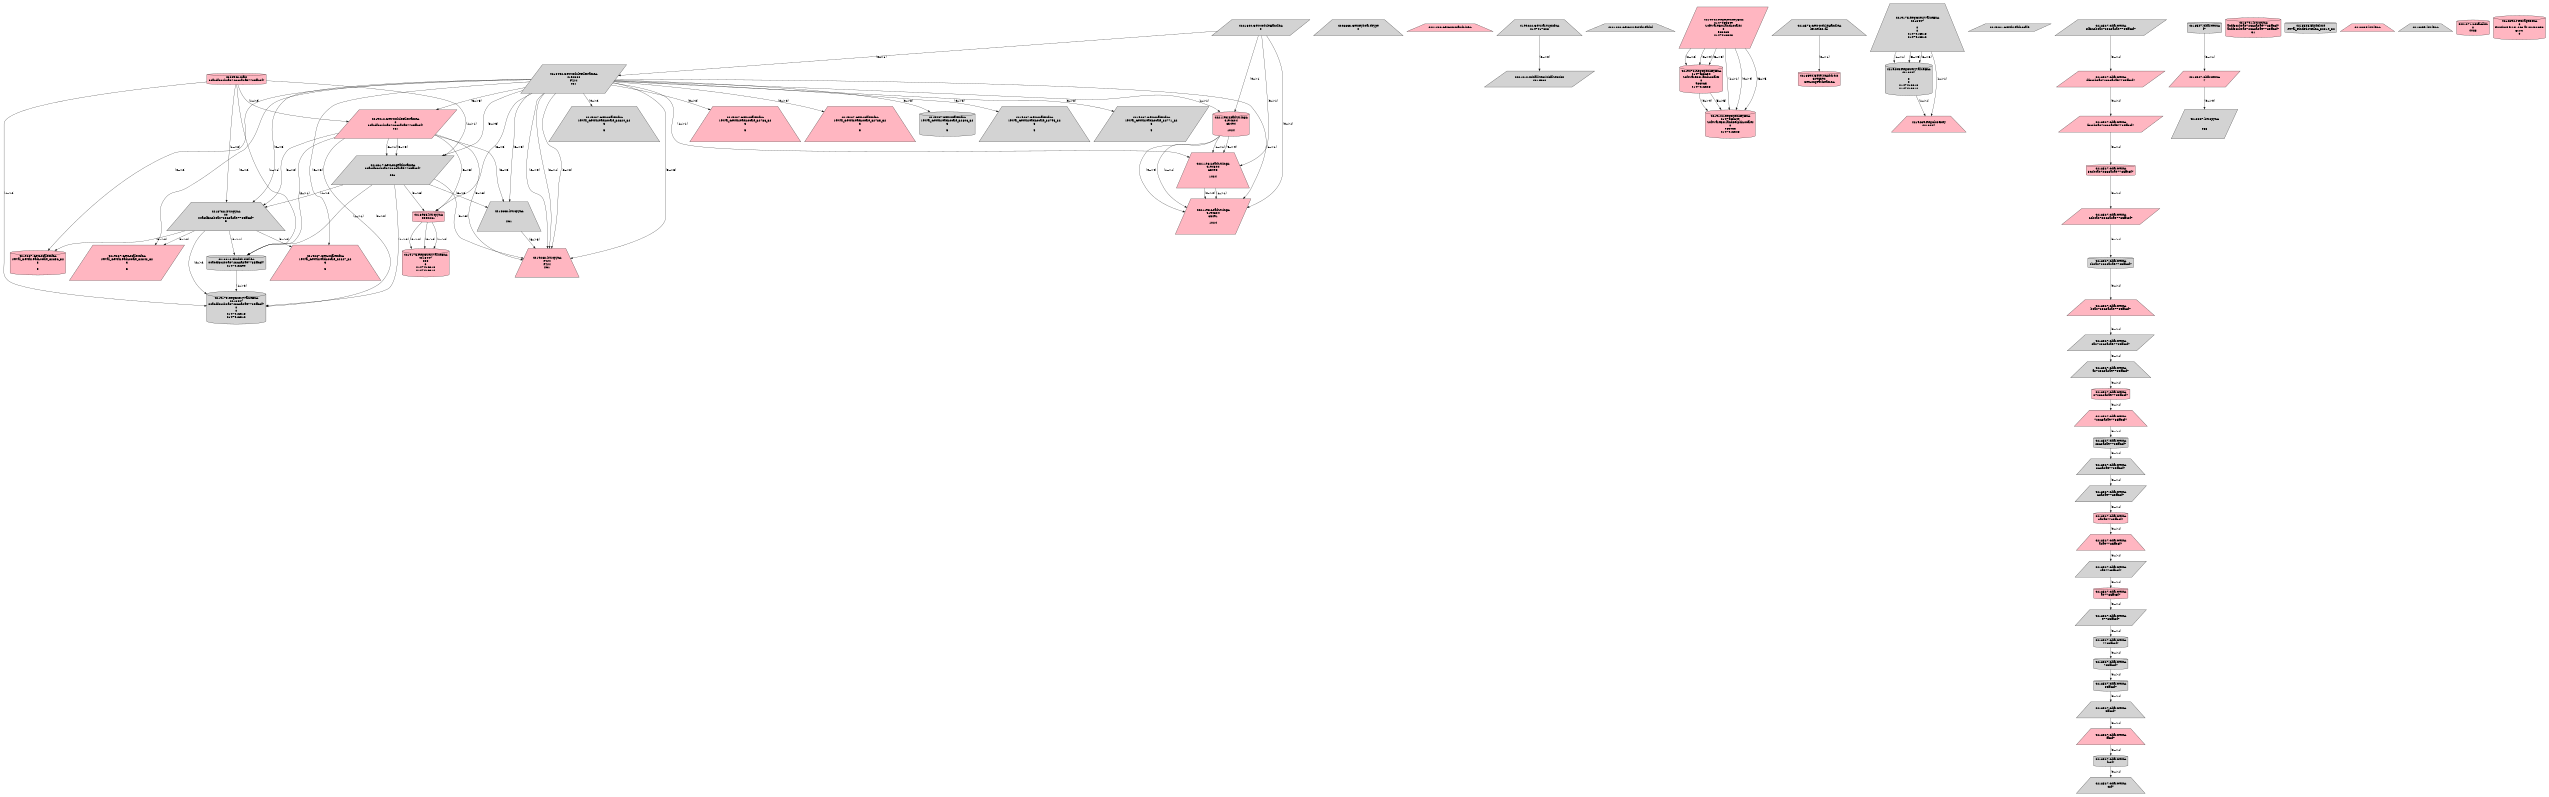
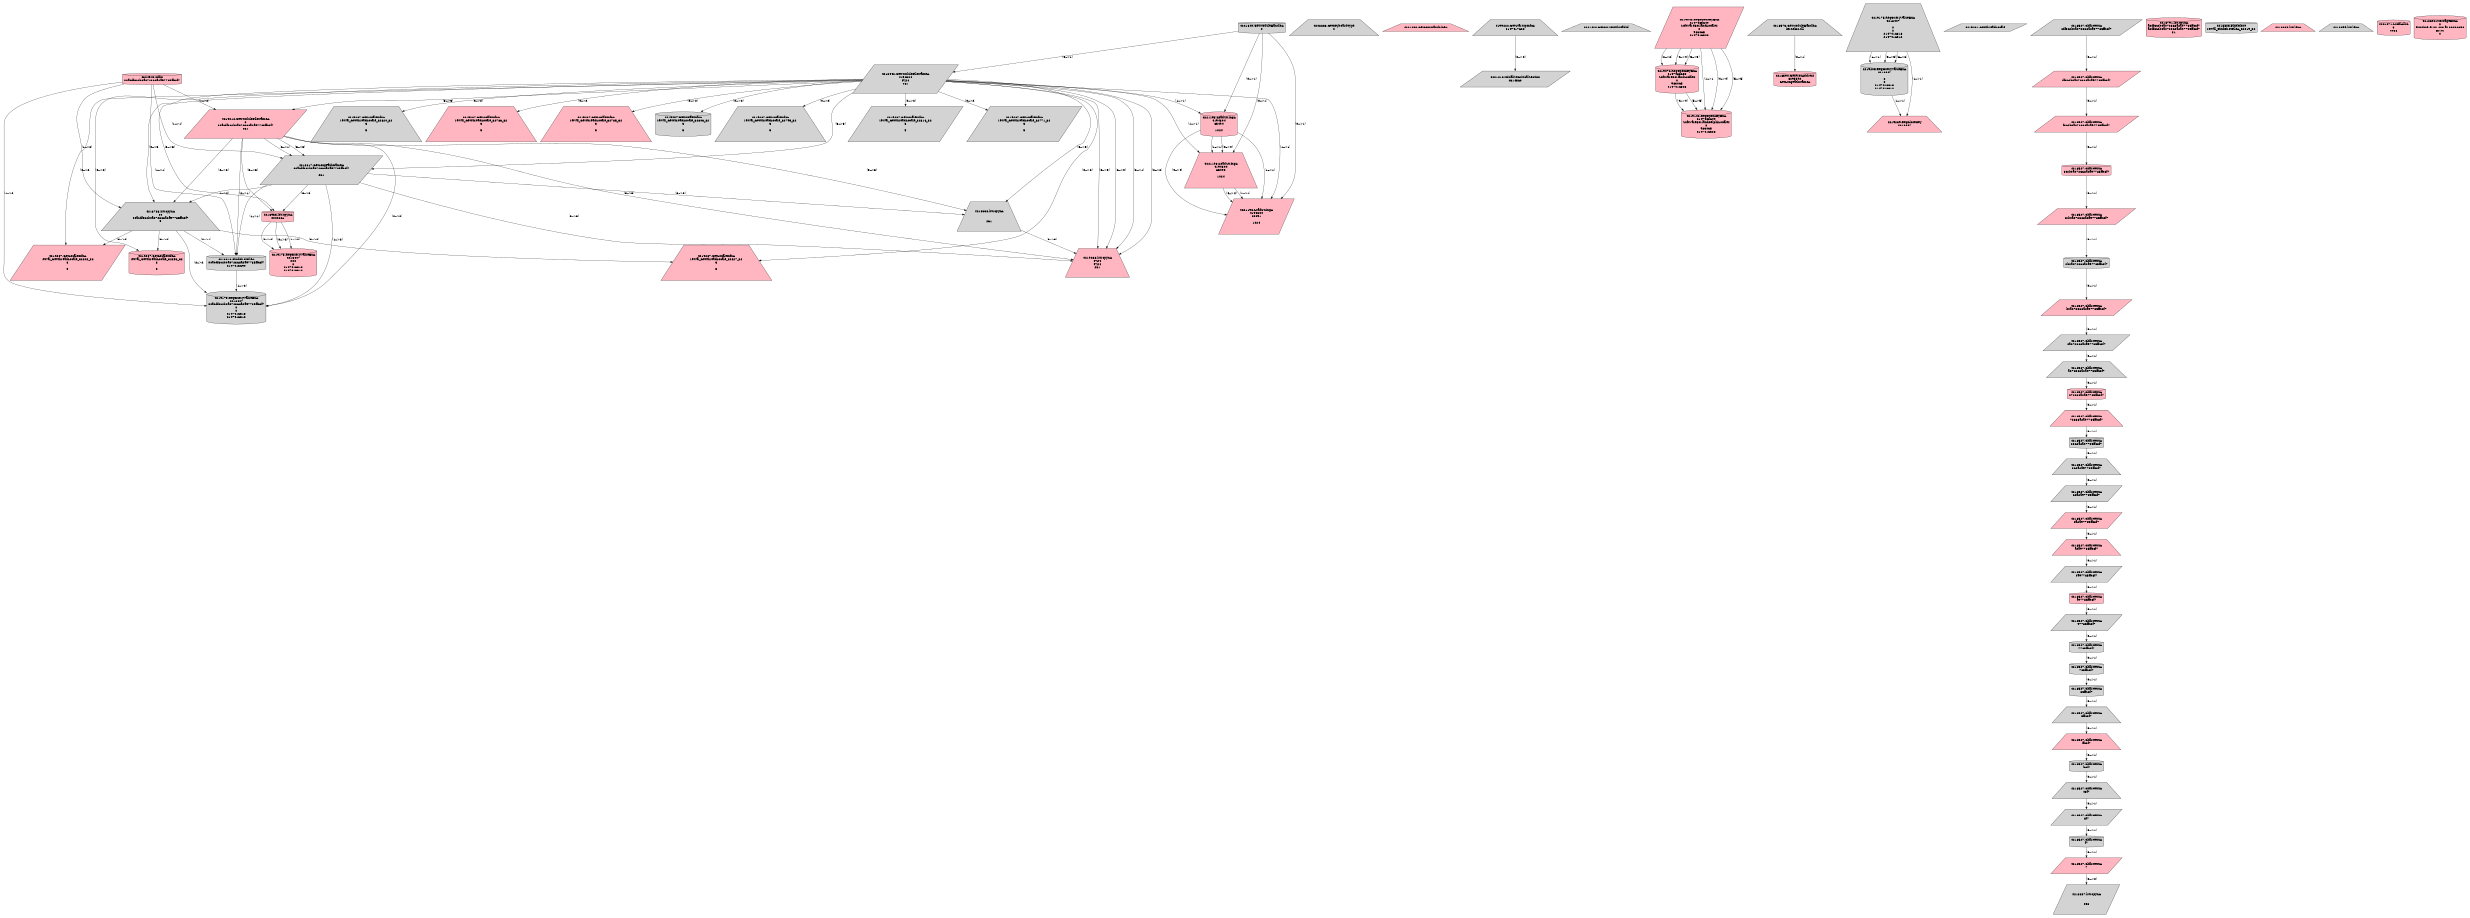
node "4221640.GetModuleHandleA 0": shape parallelogram -> cylinder
node "4219287.GetLocaleInfoA retval_GetThreadLocale_32816_32 3 5": added
node "4218527.CharNextA b0a072368a2a97785ffc8f7": shape trapezium -> parallelogram
node "4218527.CharNextA 8a2a97785ffc8f7": shape cylinder -> parallelogram
node "4218527.CharNextA 8f7": added
